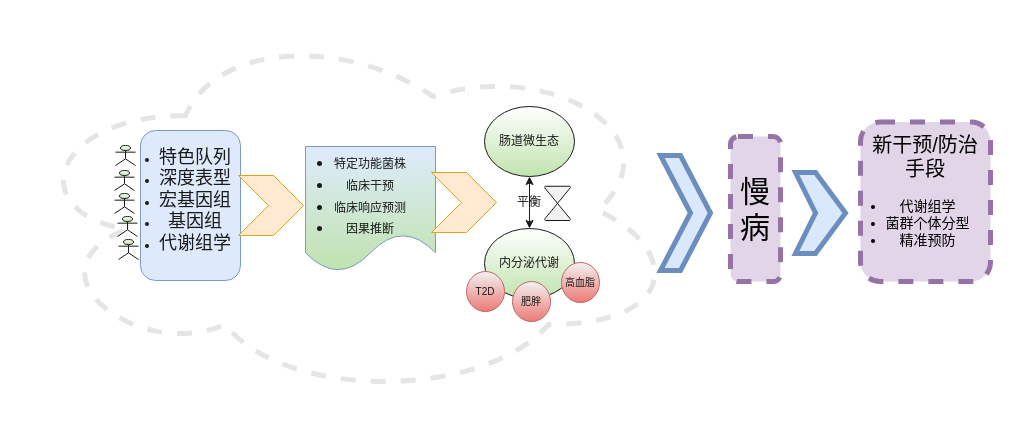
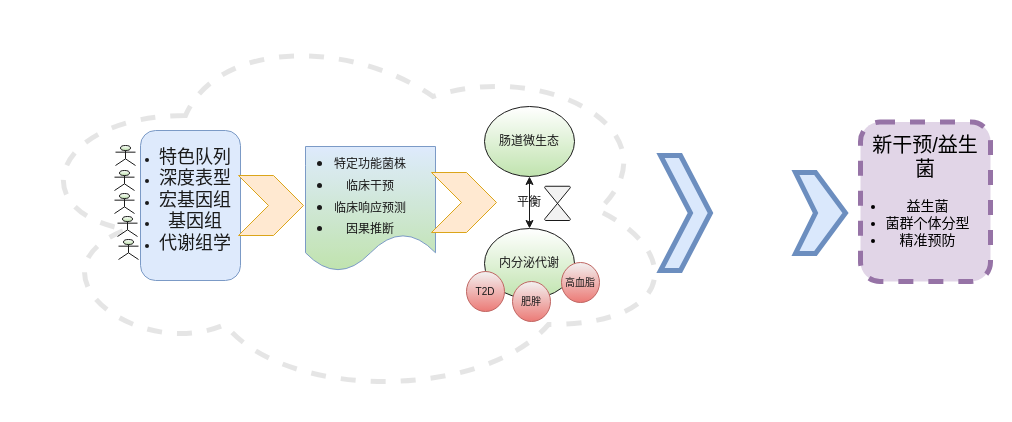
node "新干预/防治手段": label "新干预/防治手段" -> "新干预/益生菌"
node "慢病": removed
node "代谢组学 菌群个体分型 精准预防": label "代谢组学 菌群个体分型 精准预防" -> "益生菌 菌群个体分型 精准预防"
